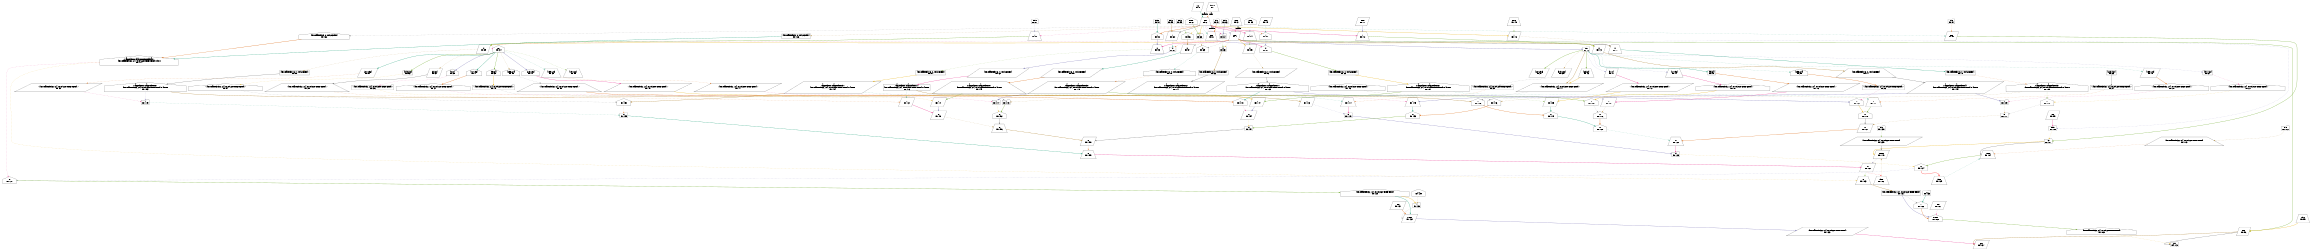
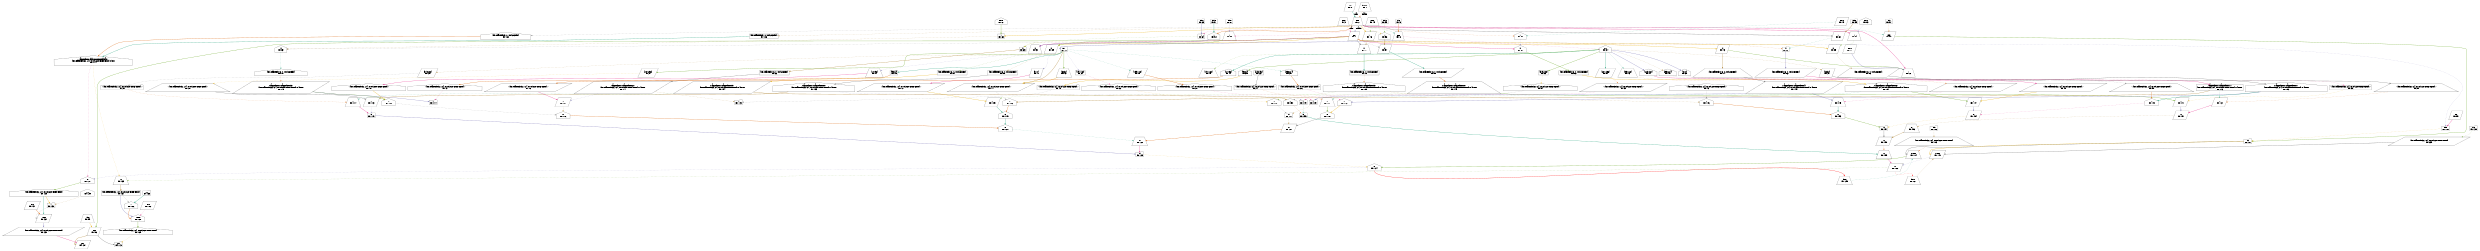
edge "1.0 ID: 0" -> "cnt ID: 2": label "enable" -> "max"
edge "500.0 ID: 1" -> "cnt ID: 2": label "max" -> "enable"
edge "80.0 ID: 3" -> "cnt ID: 4": label "enable" -> "max"
edge "* ID: 72" -> "+ ID: 73": reversed
node "<{HWOffsetFix:32, -24, TWOSCOMPLEMENT}> ID: 28": added
node "+ ID: 152": removed
